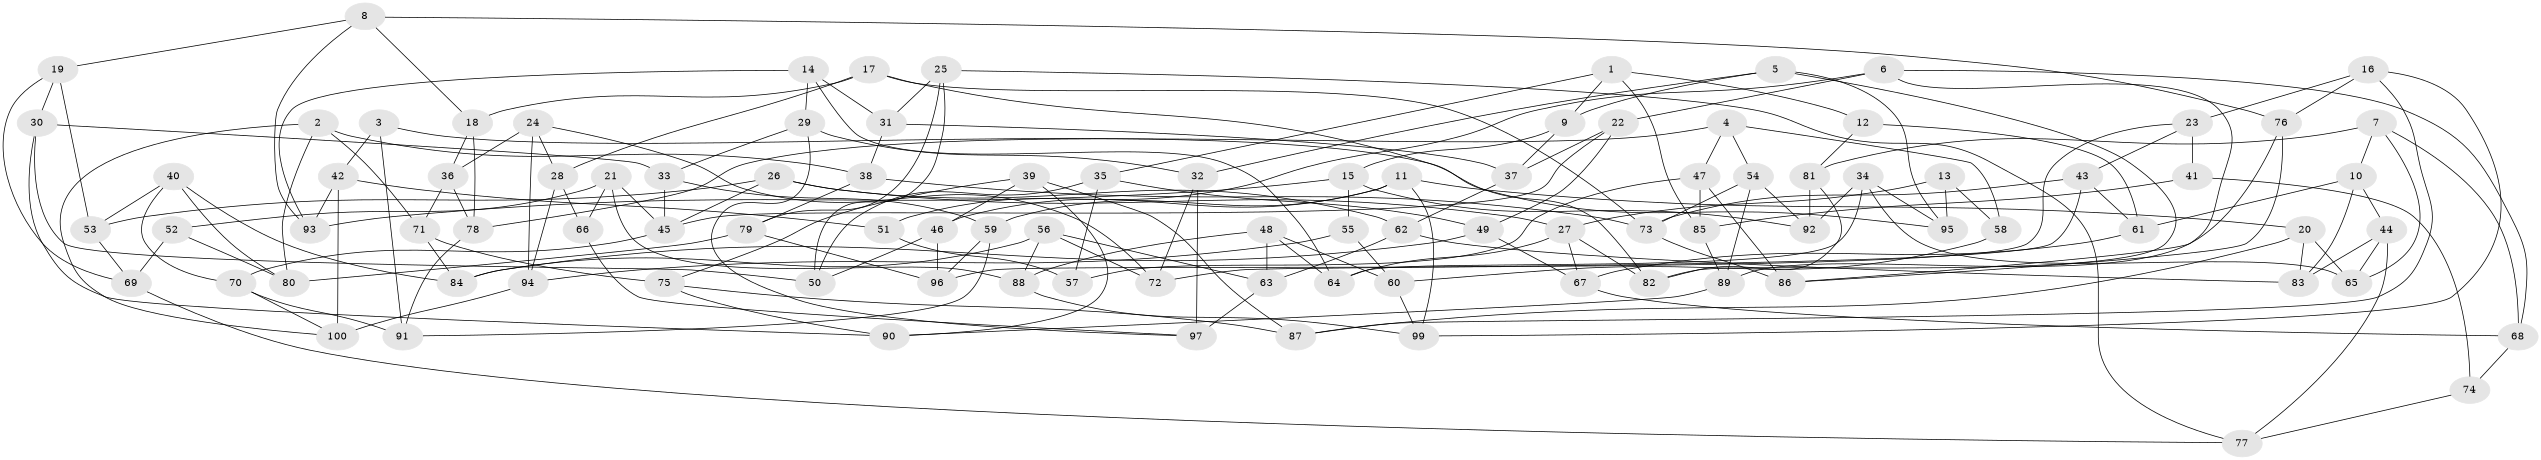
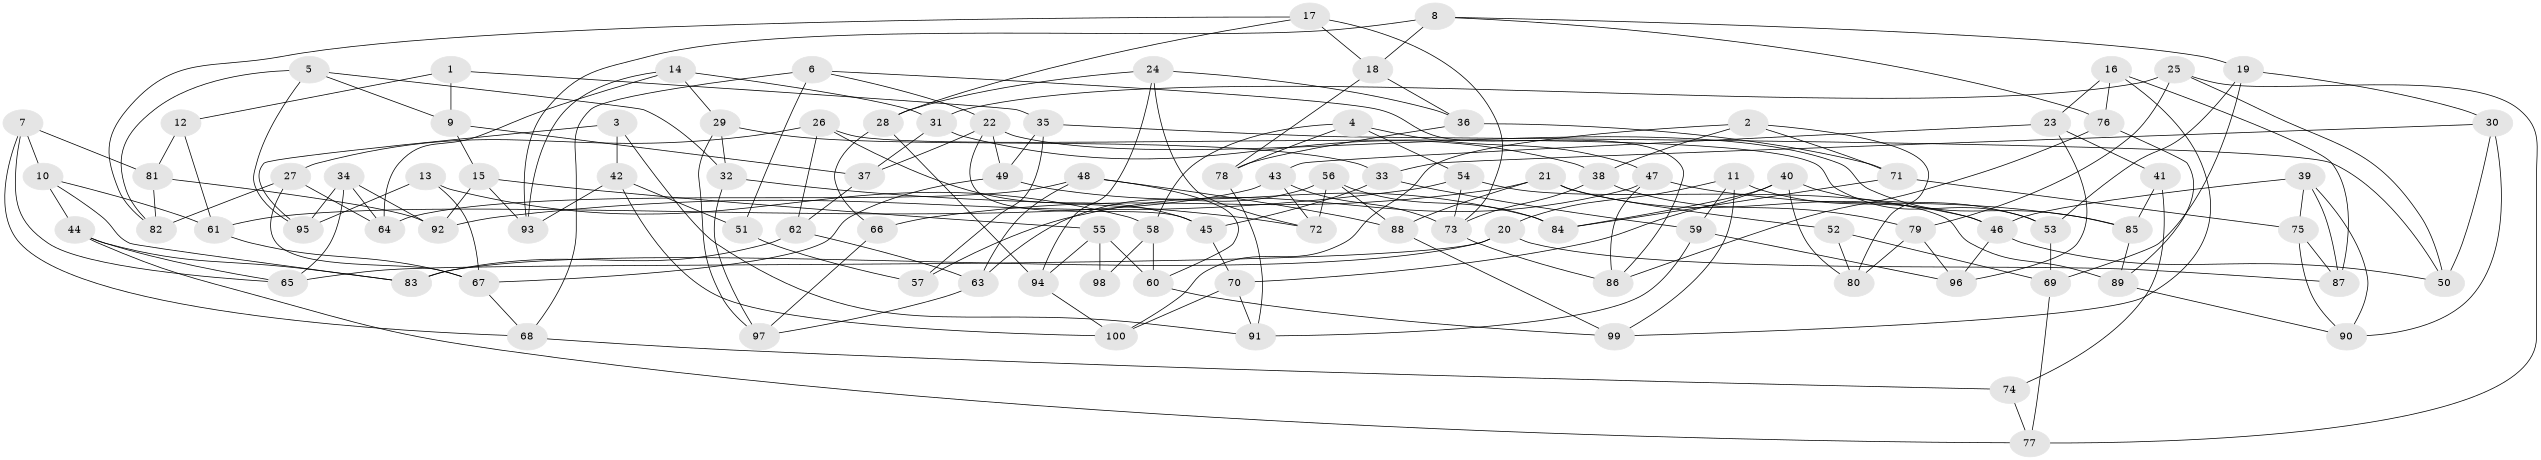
edge "1" -- "85": now "22" -- "85"
edge "13" -- "27": now "13" -- "67"
edge "21" -- "45": now "21" -- "46"
node "98": added
